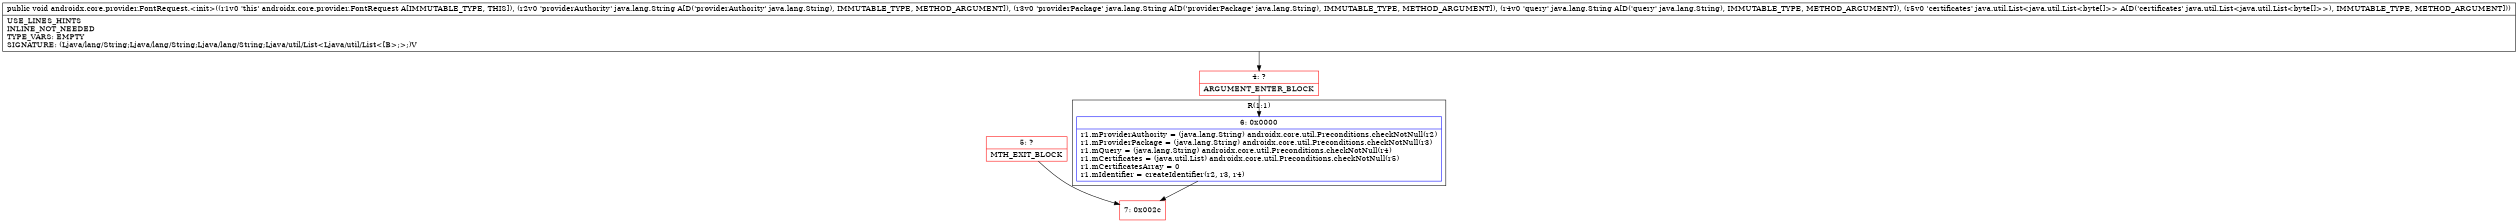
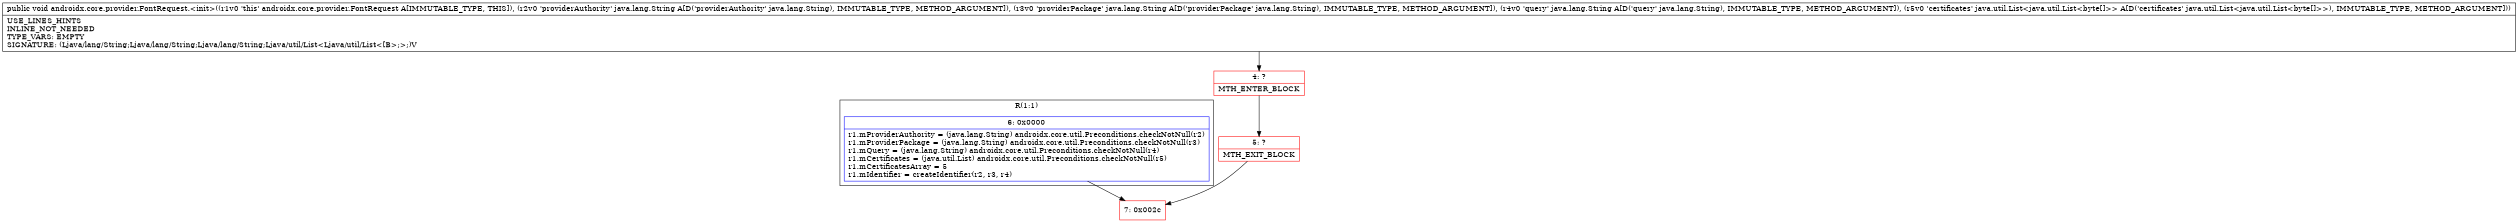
node "4: ?": text "ARGUMENT_ENTER_BLOCK" -> "MTH_ENTER_BLOCK"
edge "4: ?" -> "6: 0x0000": now "4: ?" -> "5: ?"
node "6: 0x0000": text "r1.mCertificatesArray = 0" -> "r1.mCertificatesArray = 5"
